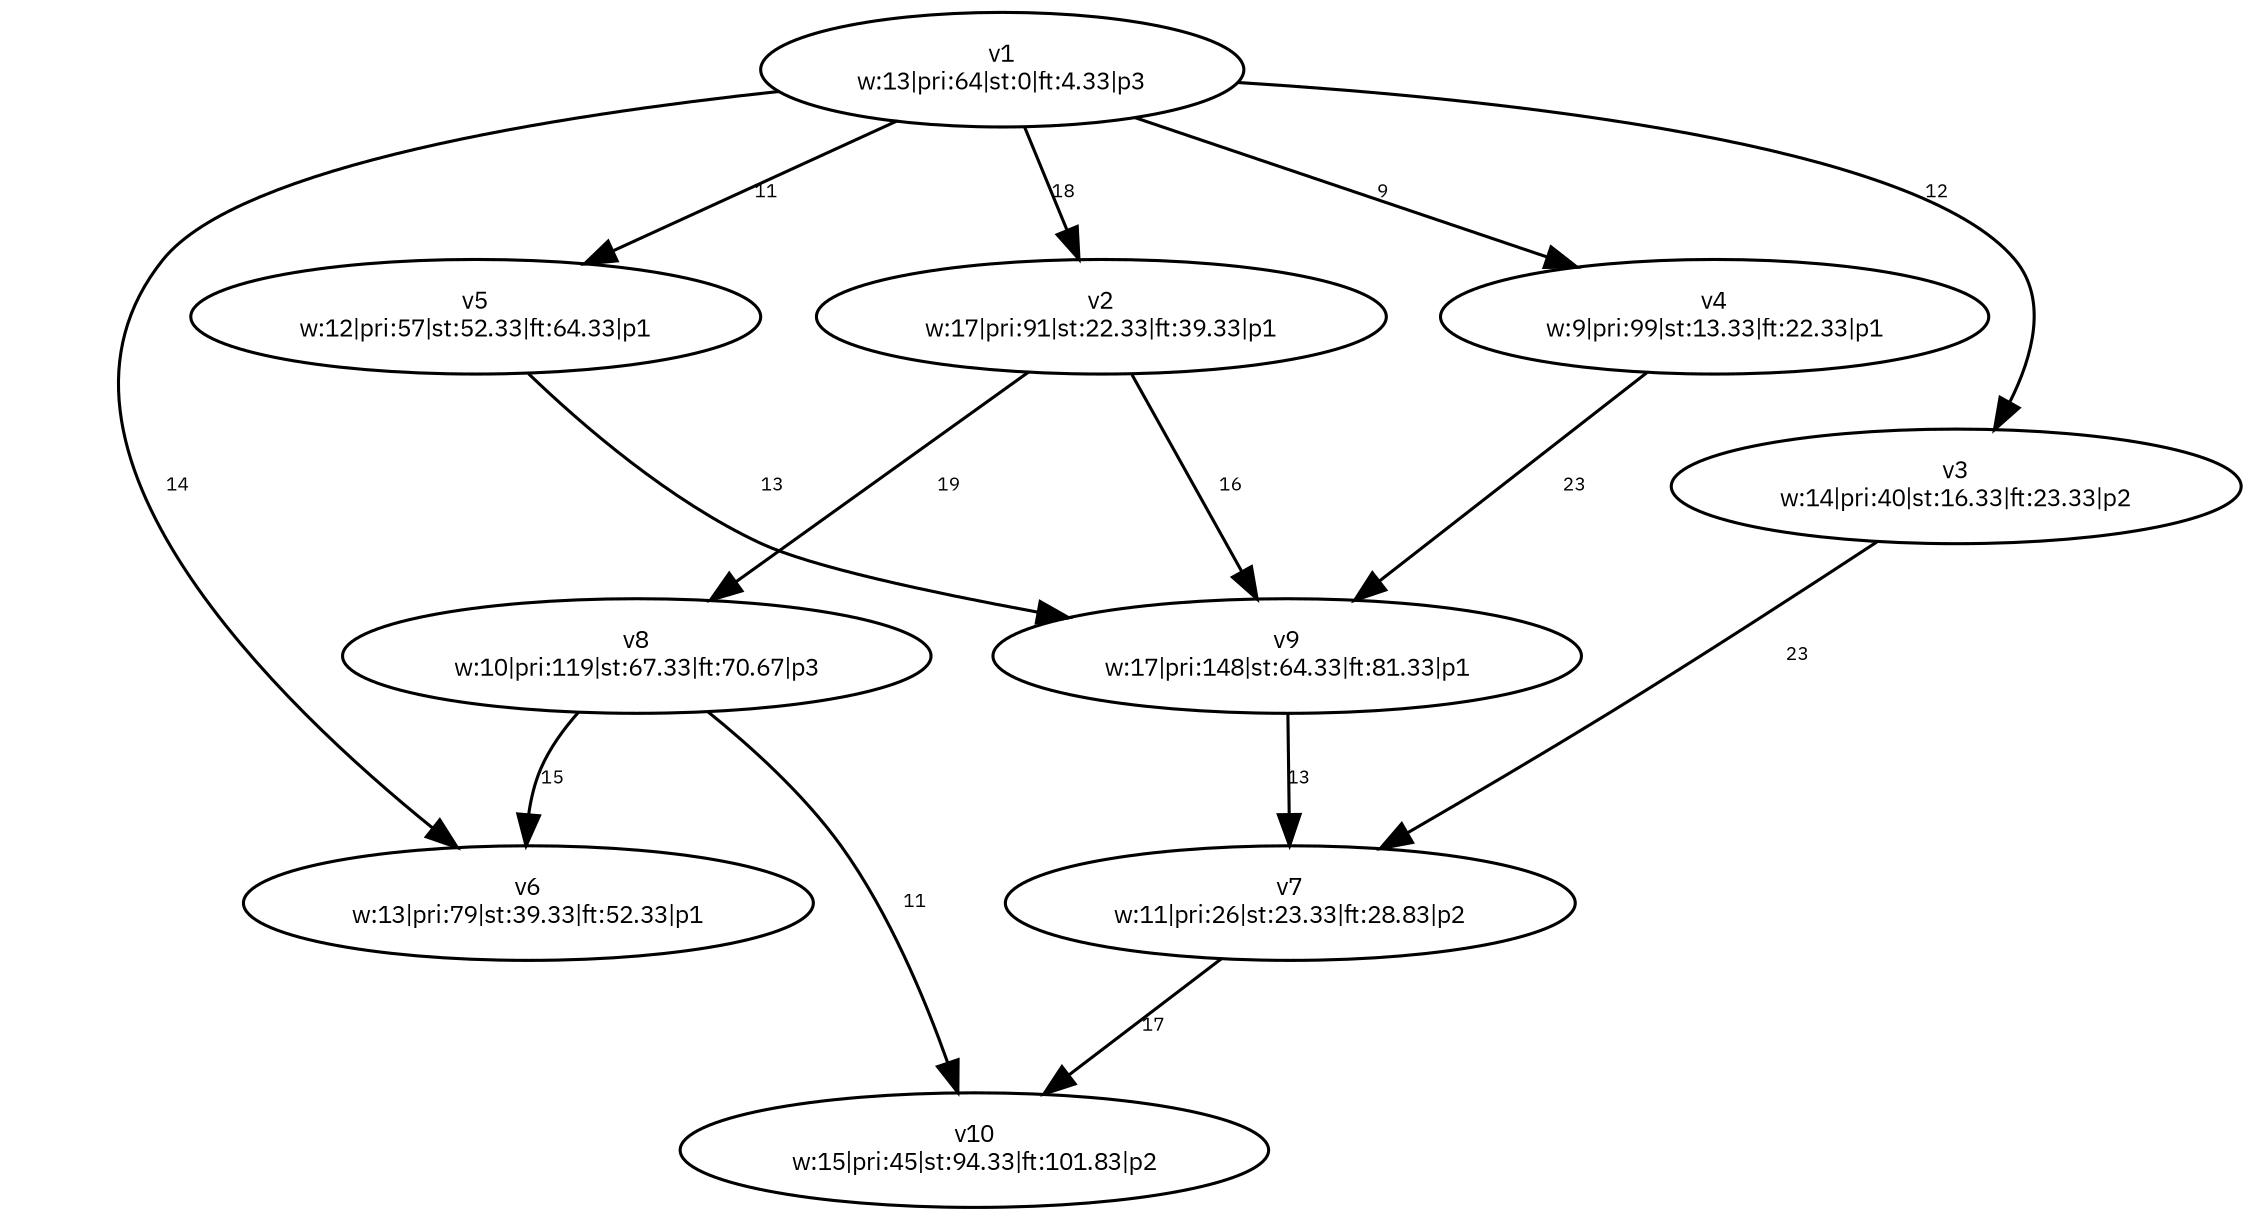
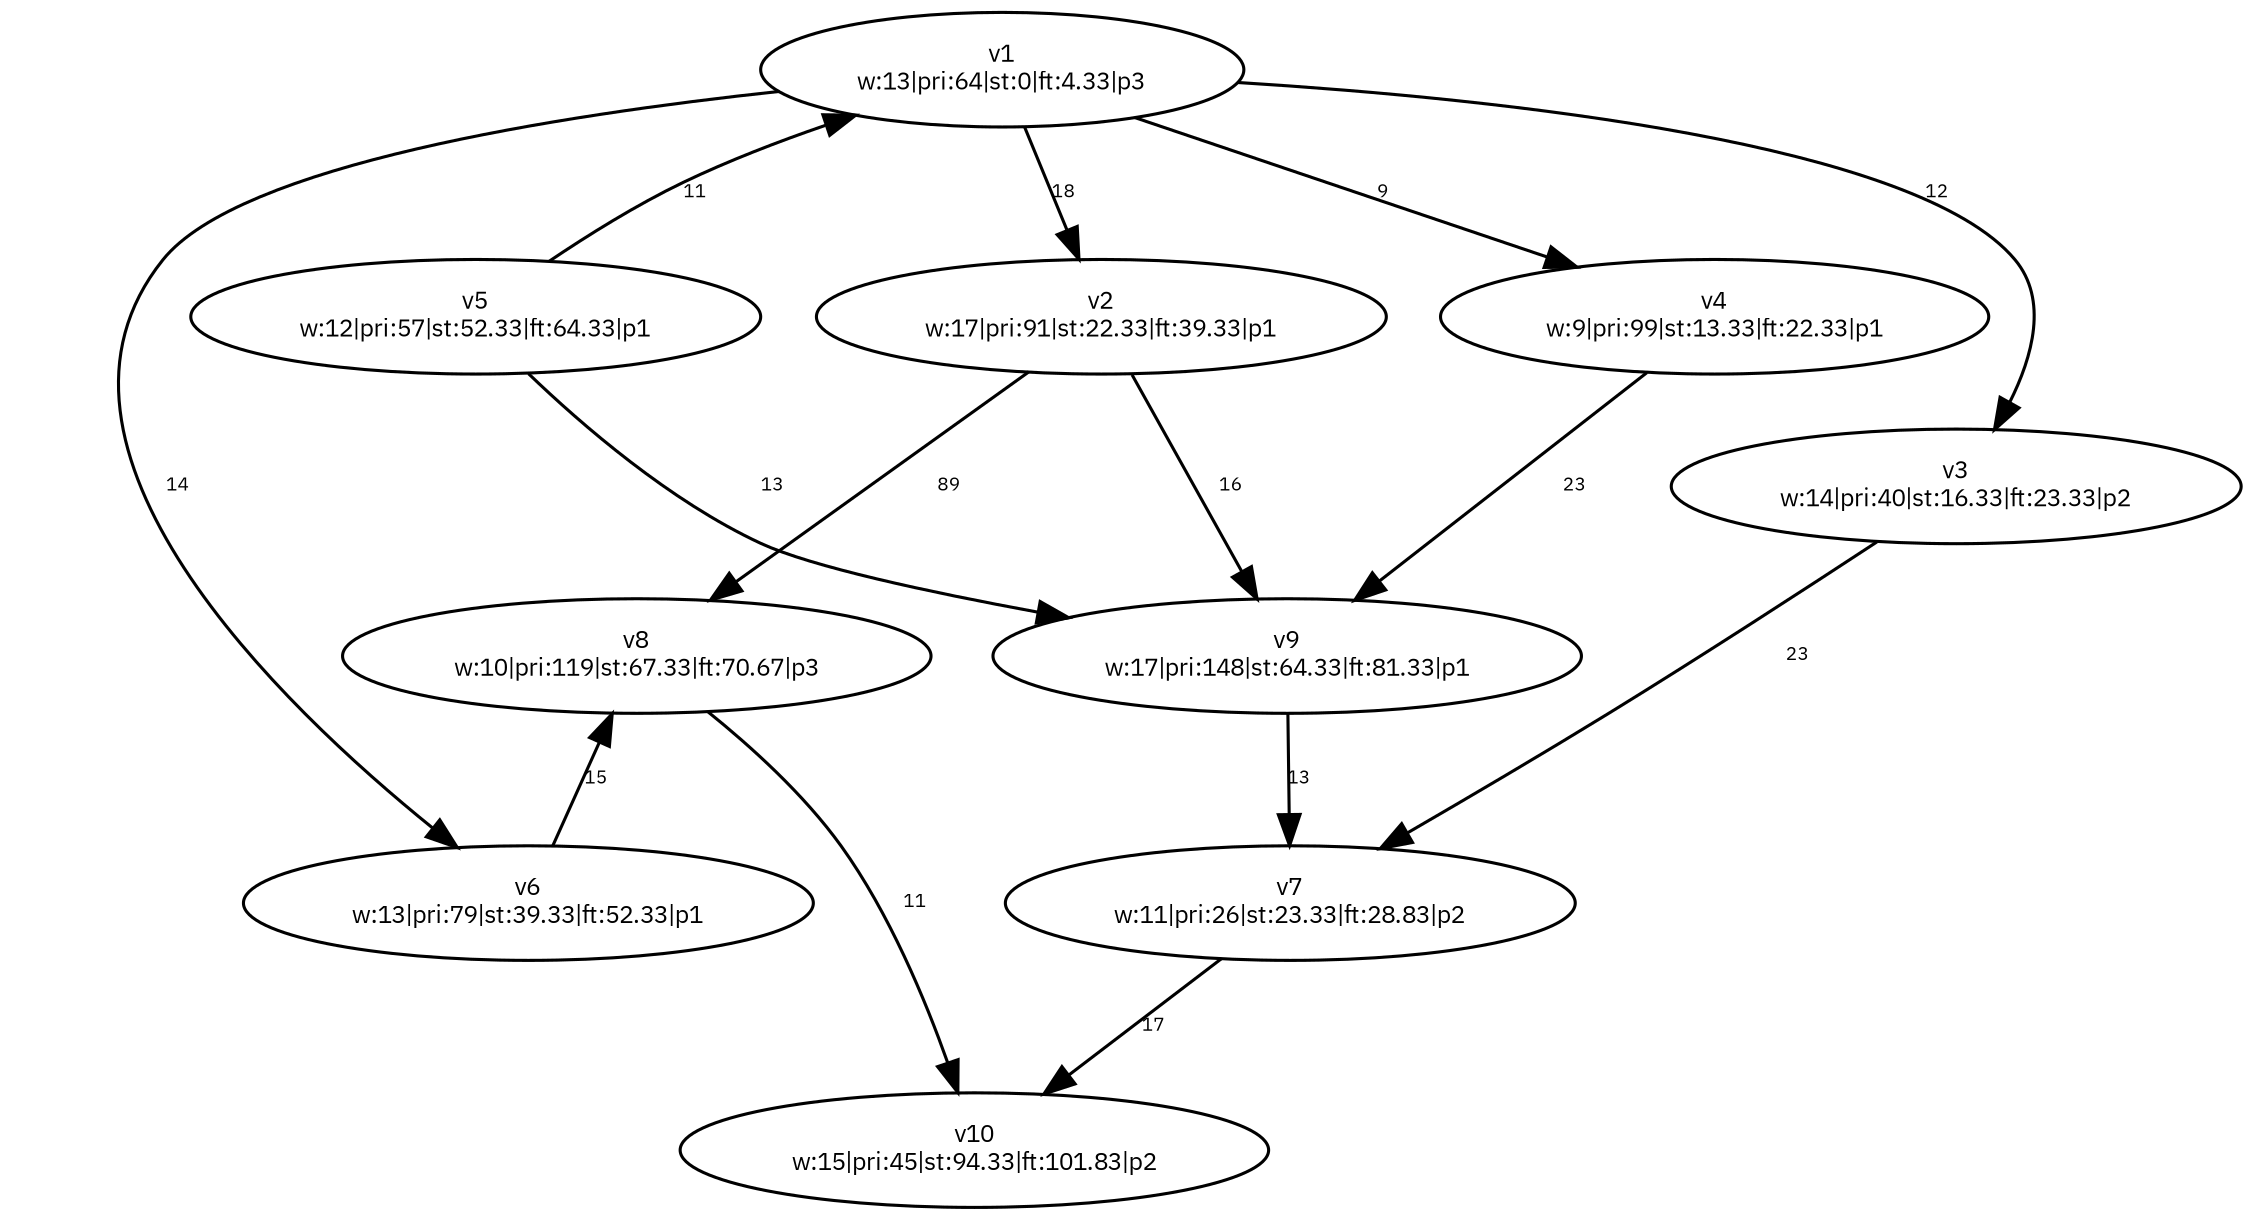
edge "v1 w:13|pri:64|st:0|ft:4.33|p3" -> "v5 w:12|pri:57|st:52.33|ft:64.33|p1": reversed
edge "v2 w:17|pri:91|st:22.33|ft:39.33|p1" -> "v8 w:10|pri:119|st:67.33|ft:70.67|p3": label "19" -> "89"
edge "v8 w:10|pri:119|st:67.33|ft:70.67|p3" -> "v6 w:13|pri:79|st:39.33|ft:52.33|p1": reversed
